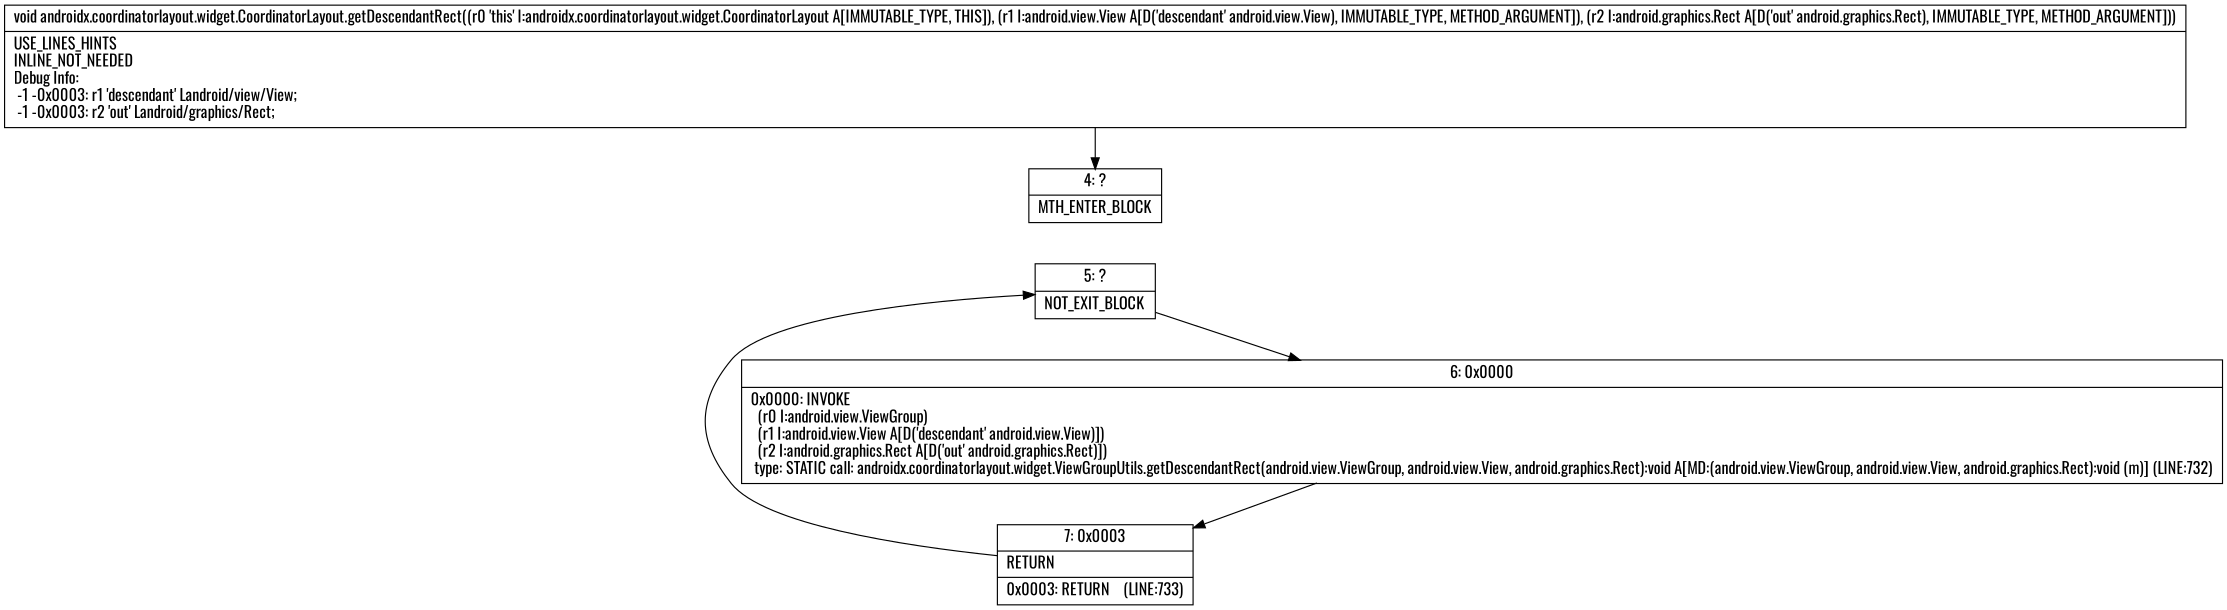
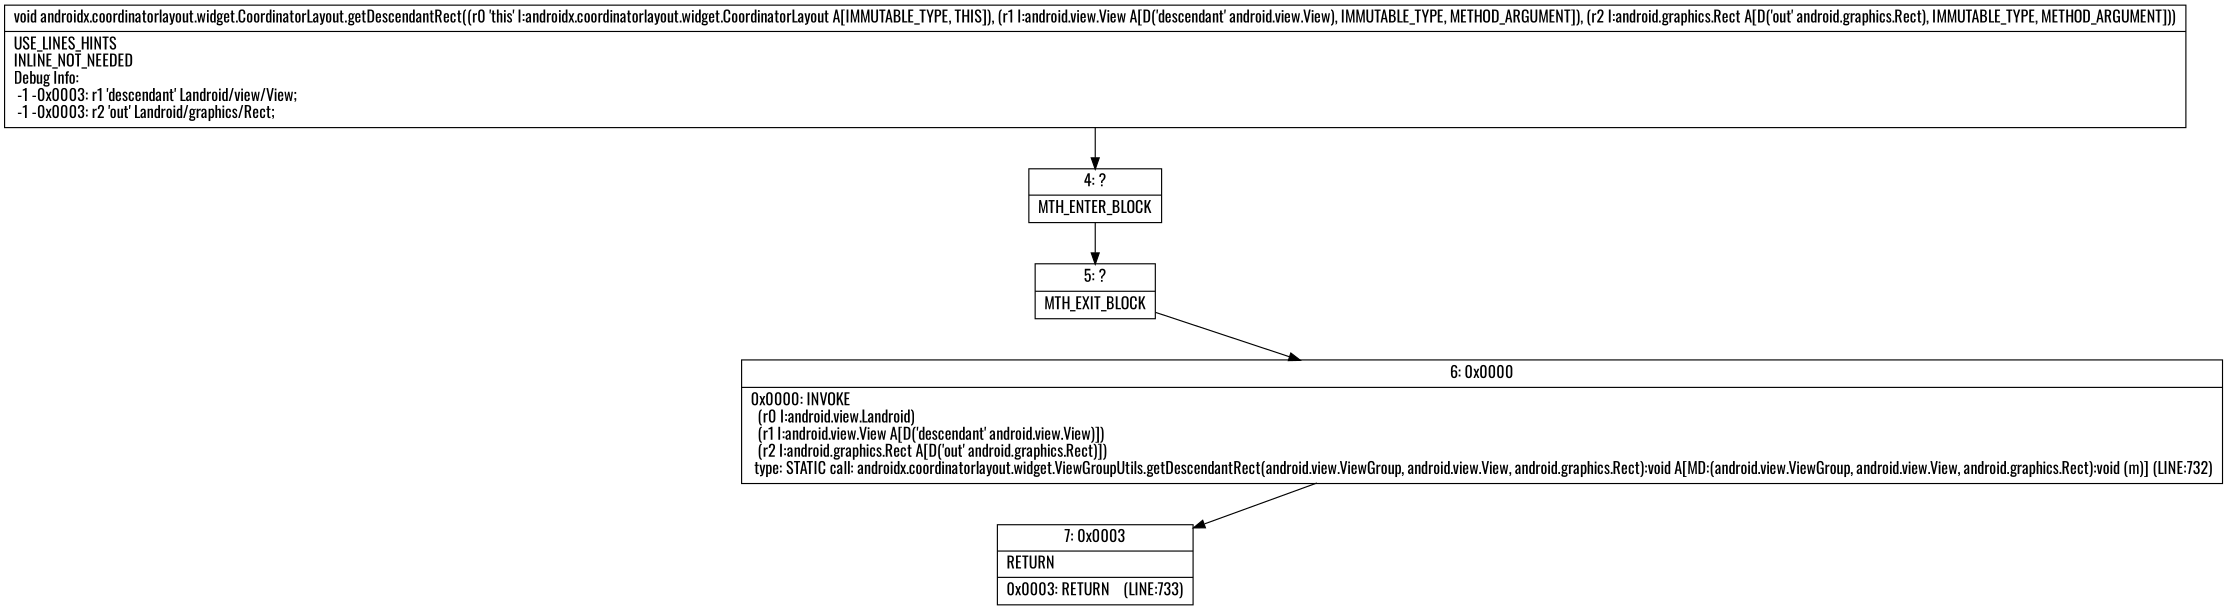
node "5: ?": text "NOT_EXIT_BLOCK" -> "MTH_EXIT_BLOCK"
edge "7: 0x0003" -> "5: ?": now "4: ?" -> "5: ?"
node "6: 0x0000": text "(r0 I:android.view.ViewGroup)" -> "(r0 I:android.view.Landroid)"
